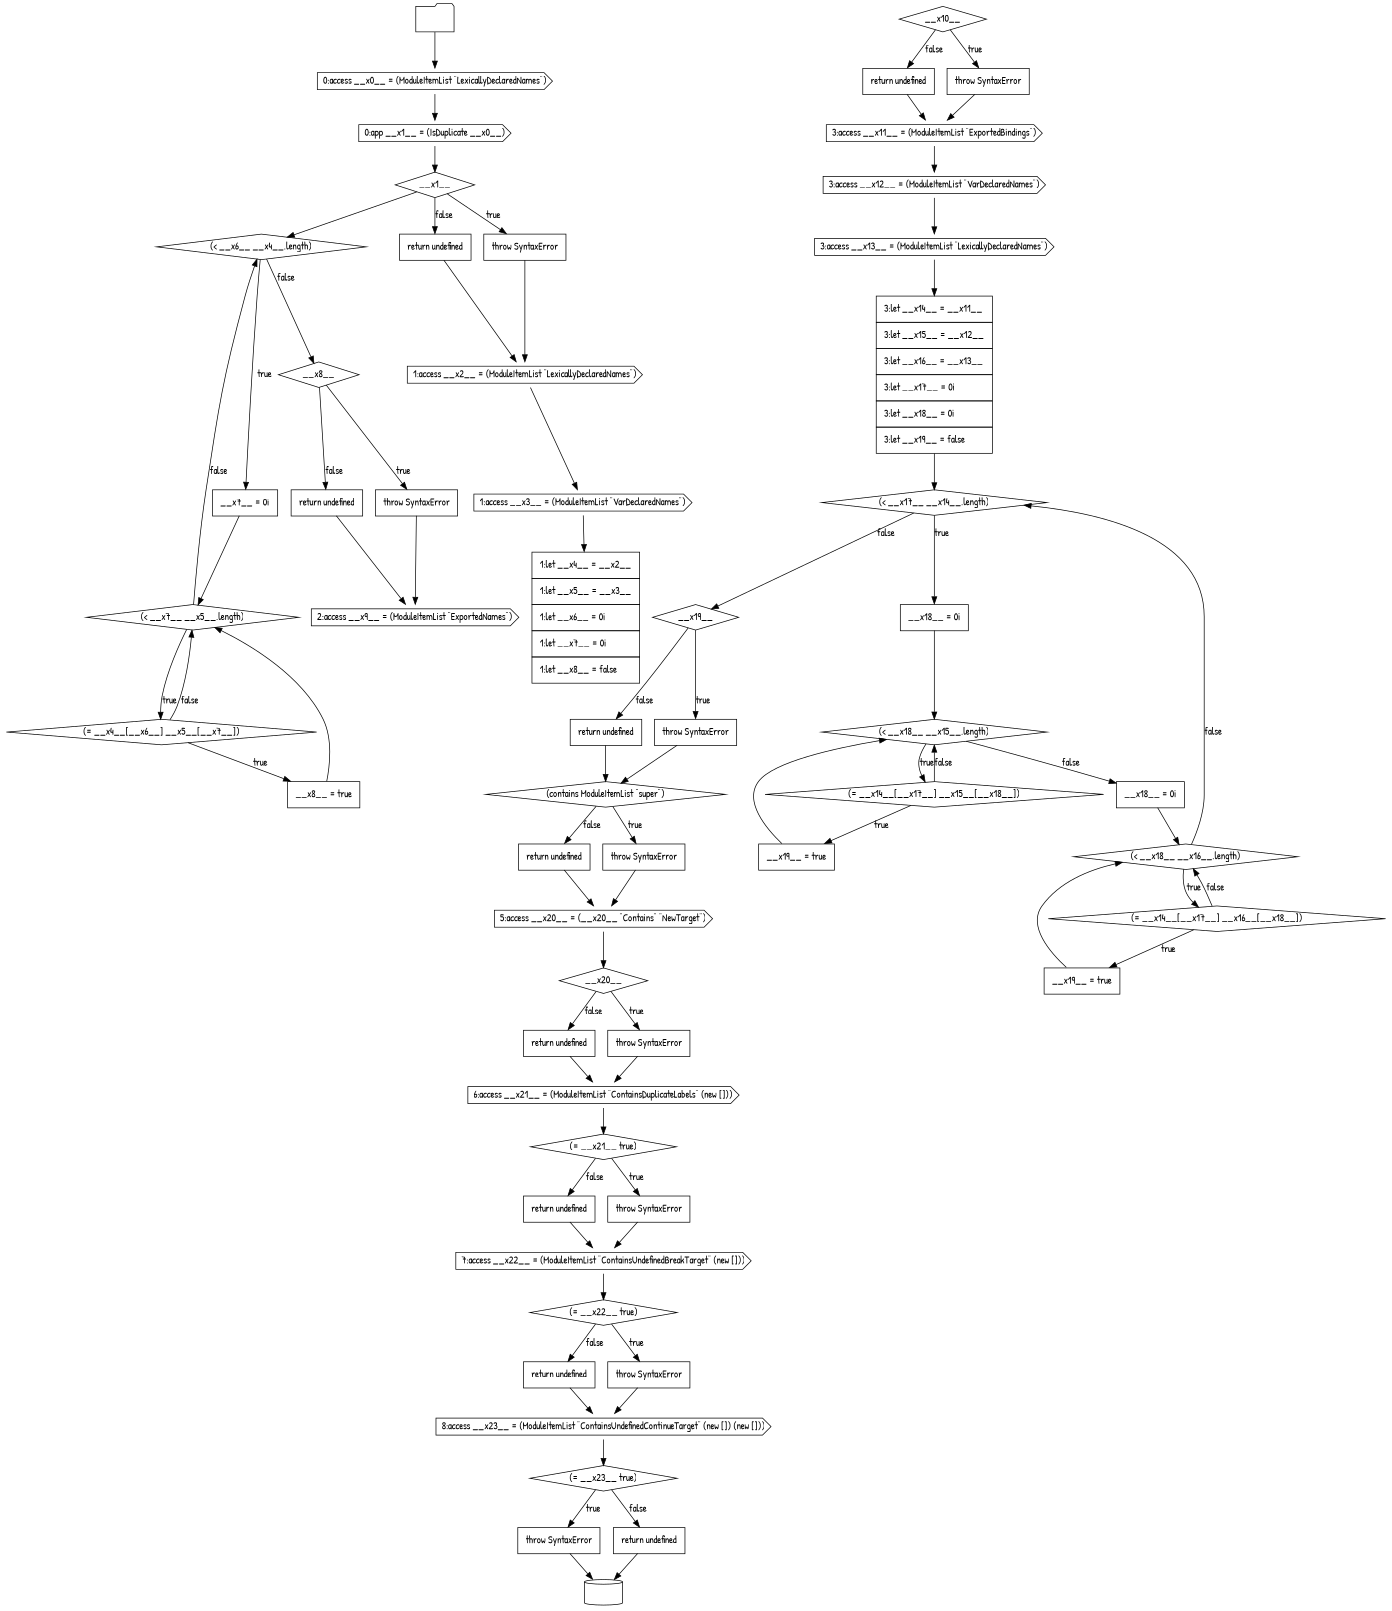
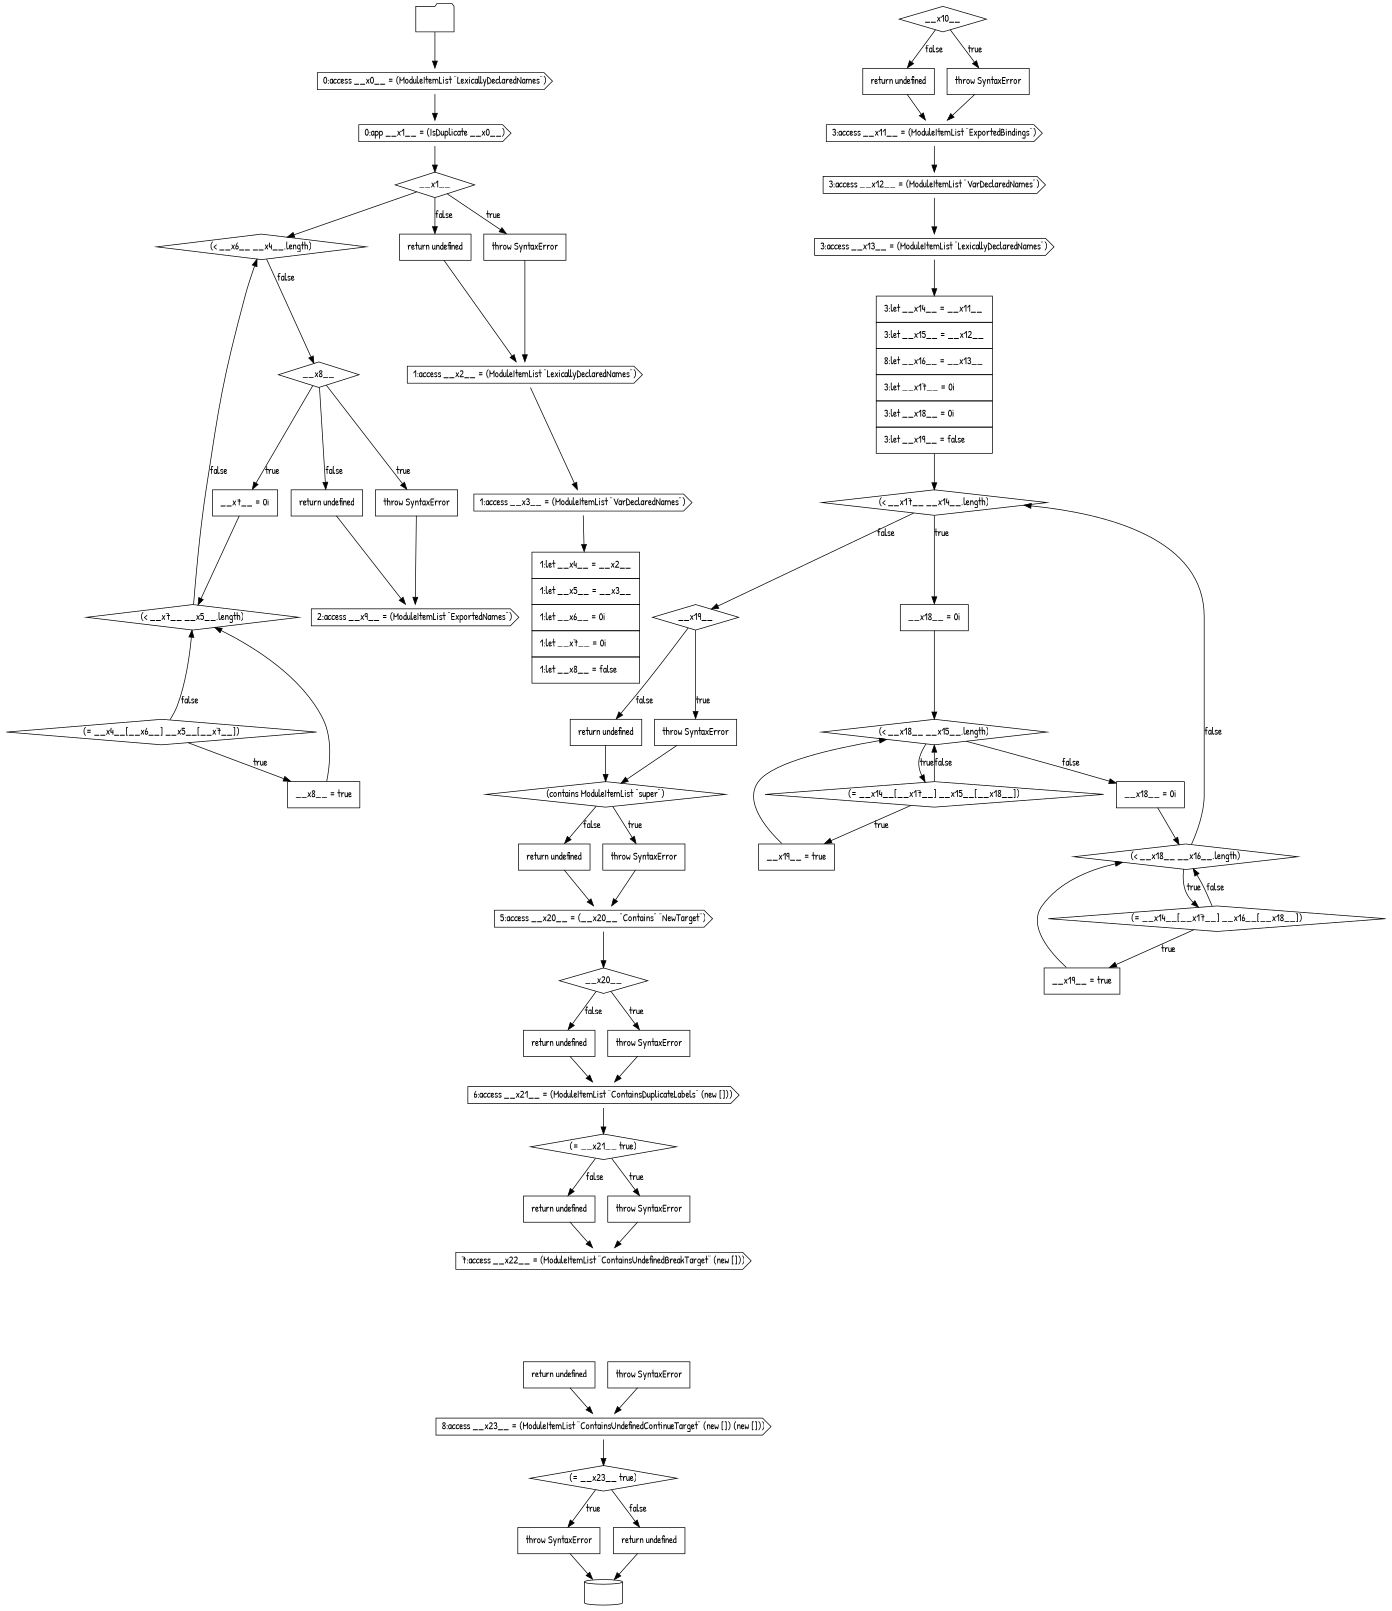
node "3:let __x14__ = __x11__": text "3:let __x16__ = __x13__" -> "8:let __x16__ = __x13__"
edge "(< __x6__ __x4__.length)" -> "__x7__ = 0i": now "__x8__" -> "__x7__ = 0i"
edge "(< __x7__ __x5__.length)" -> "(= __x4__[__x6__] __x5__[__x7__])": removed, label "true"
node "(= __x22__ true)": removed
